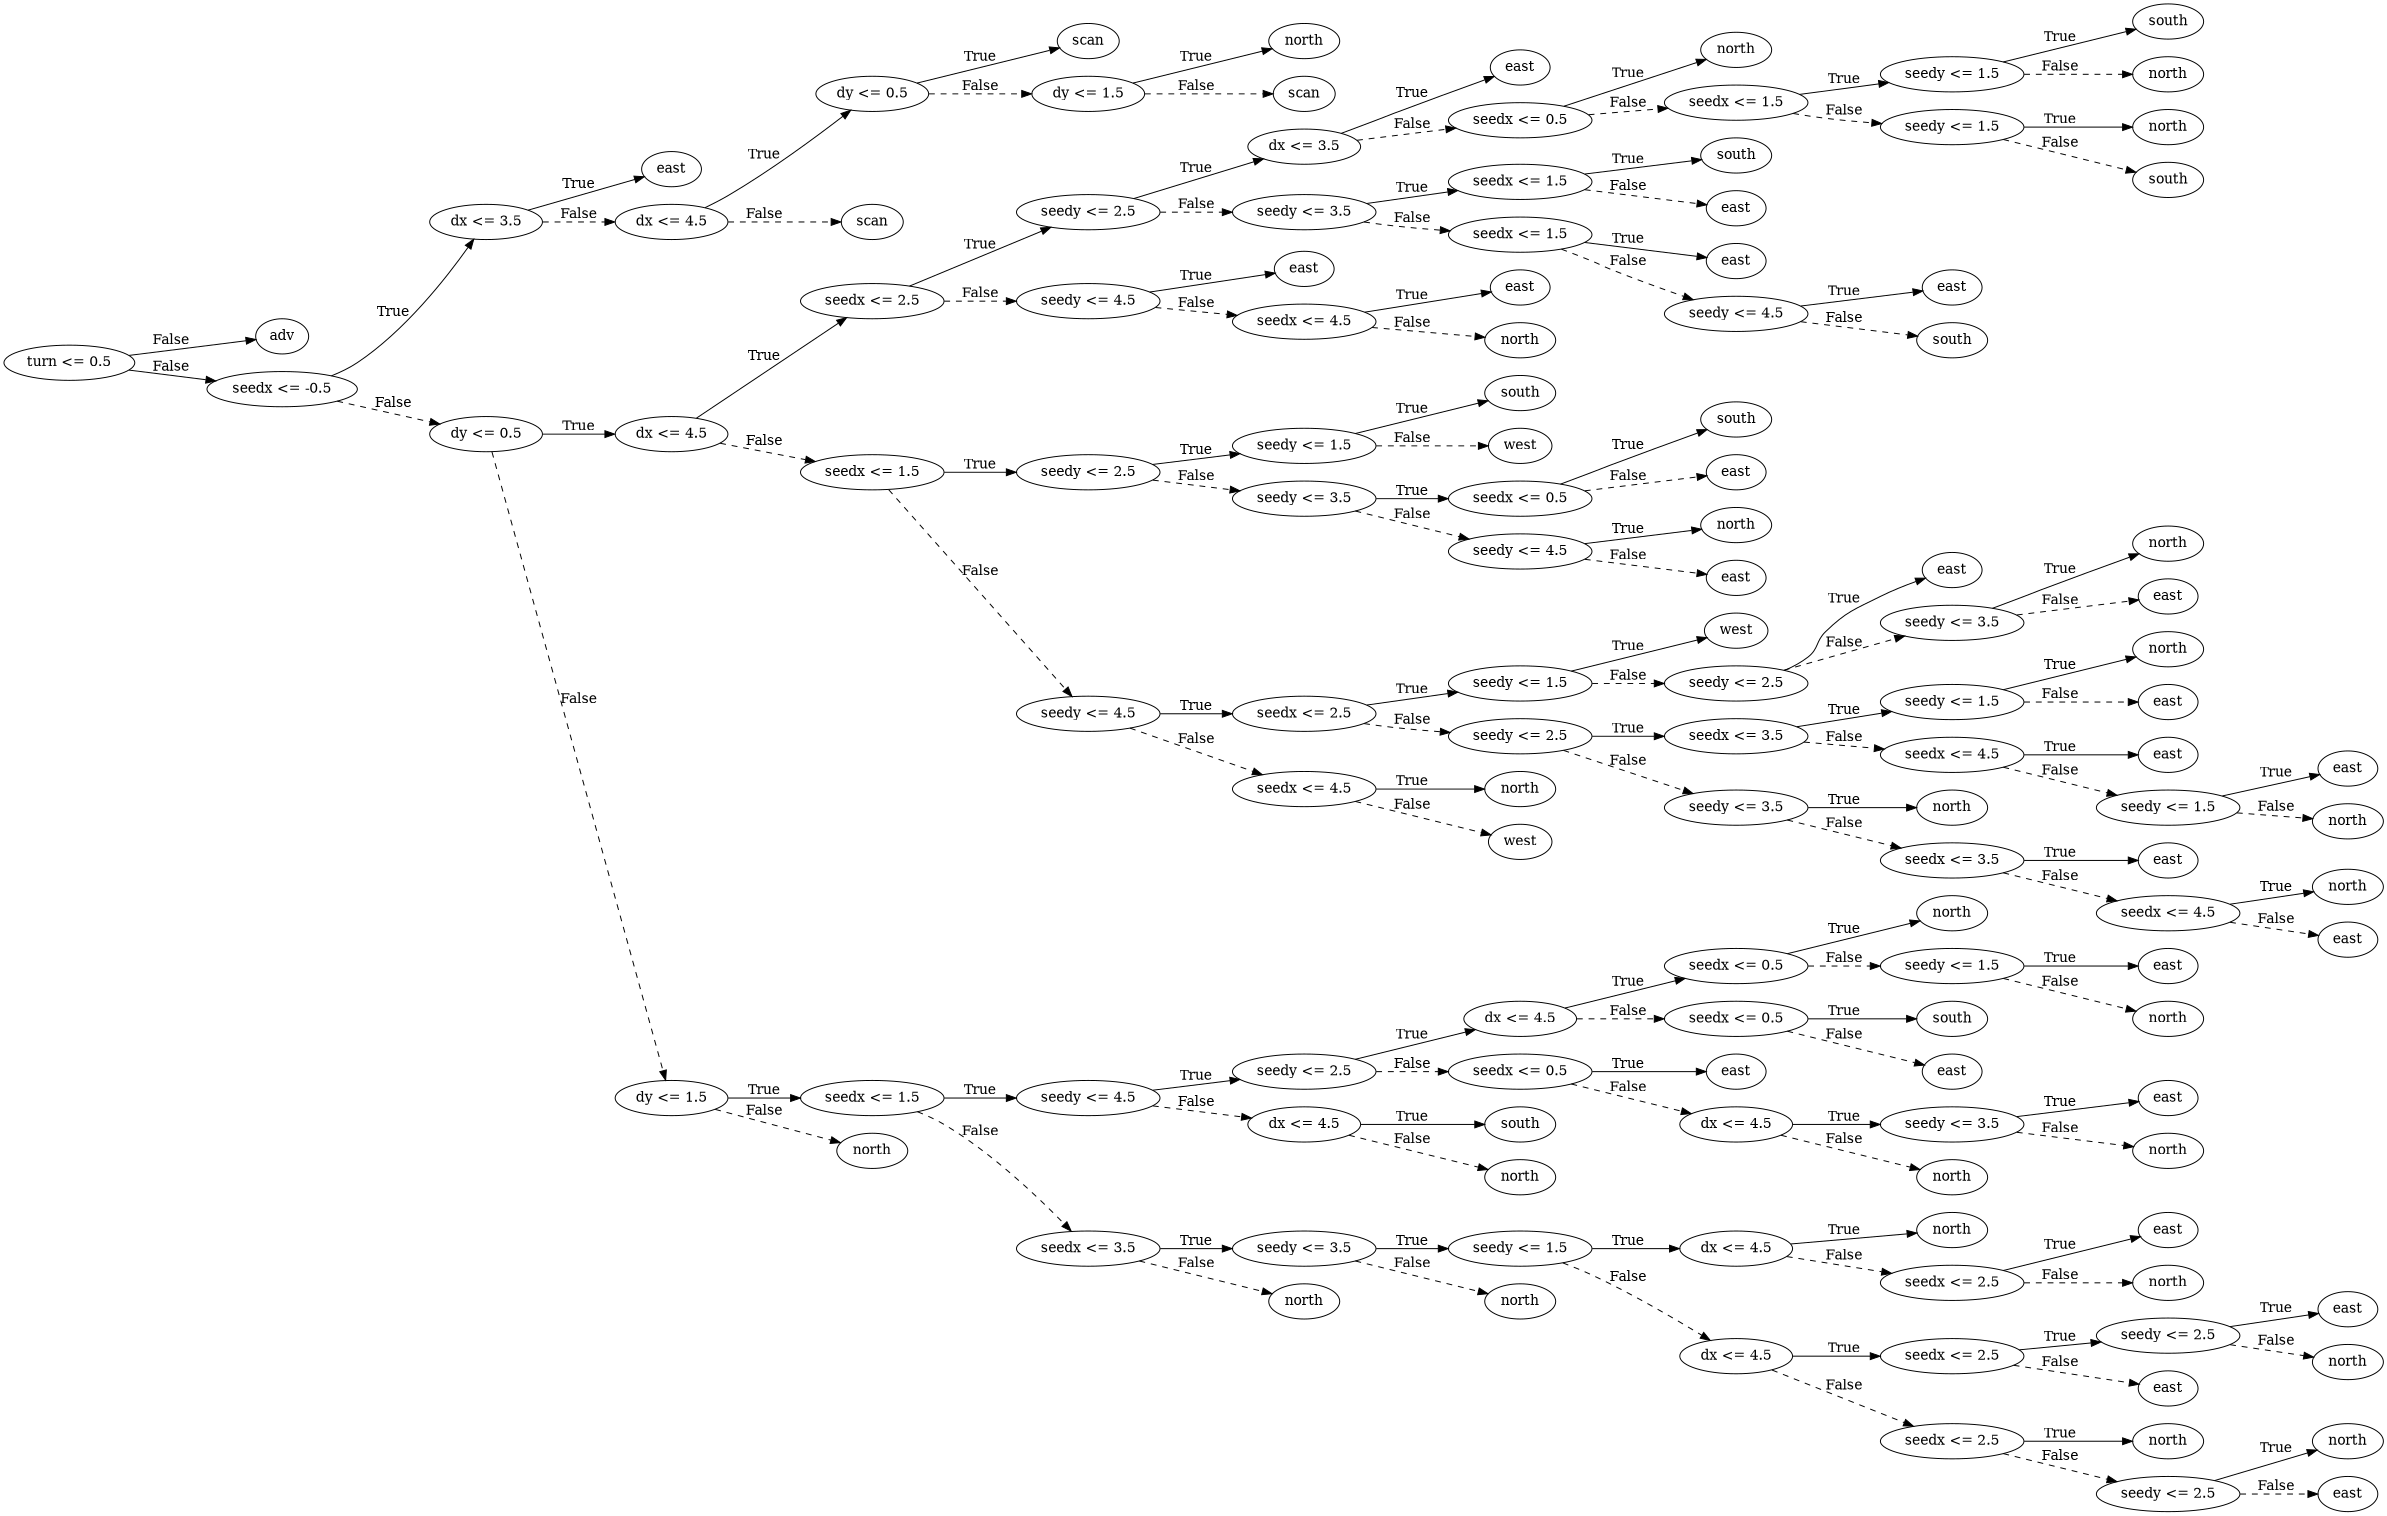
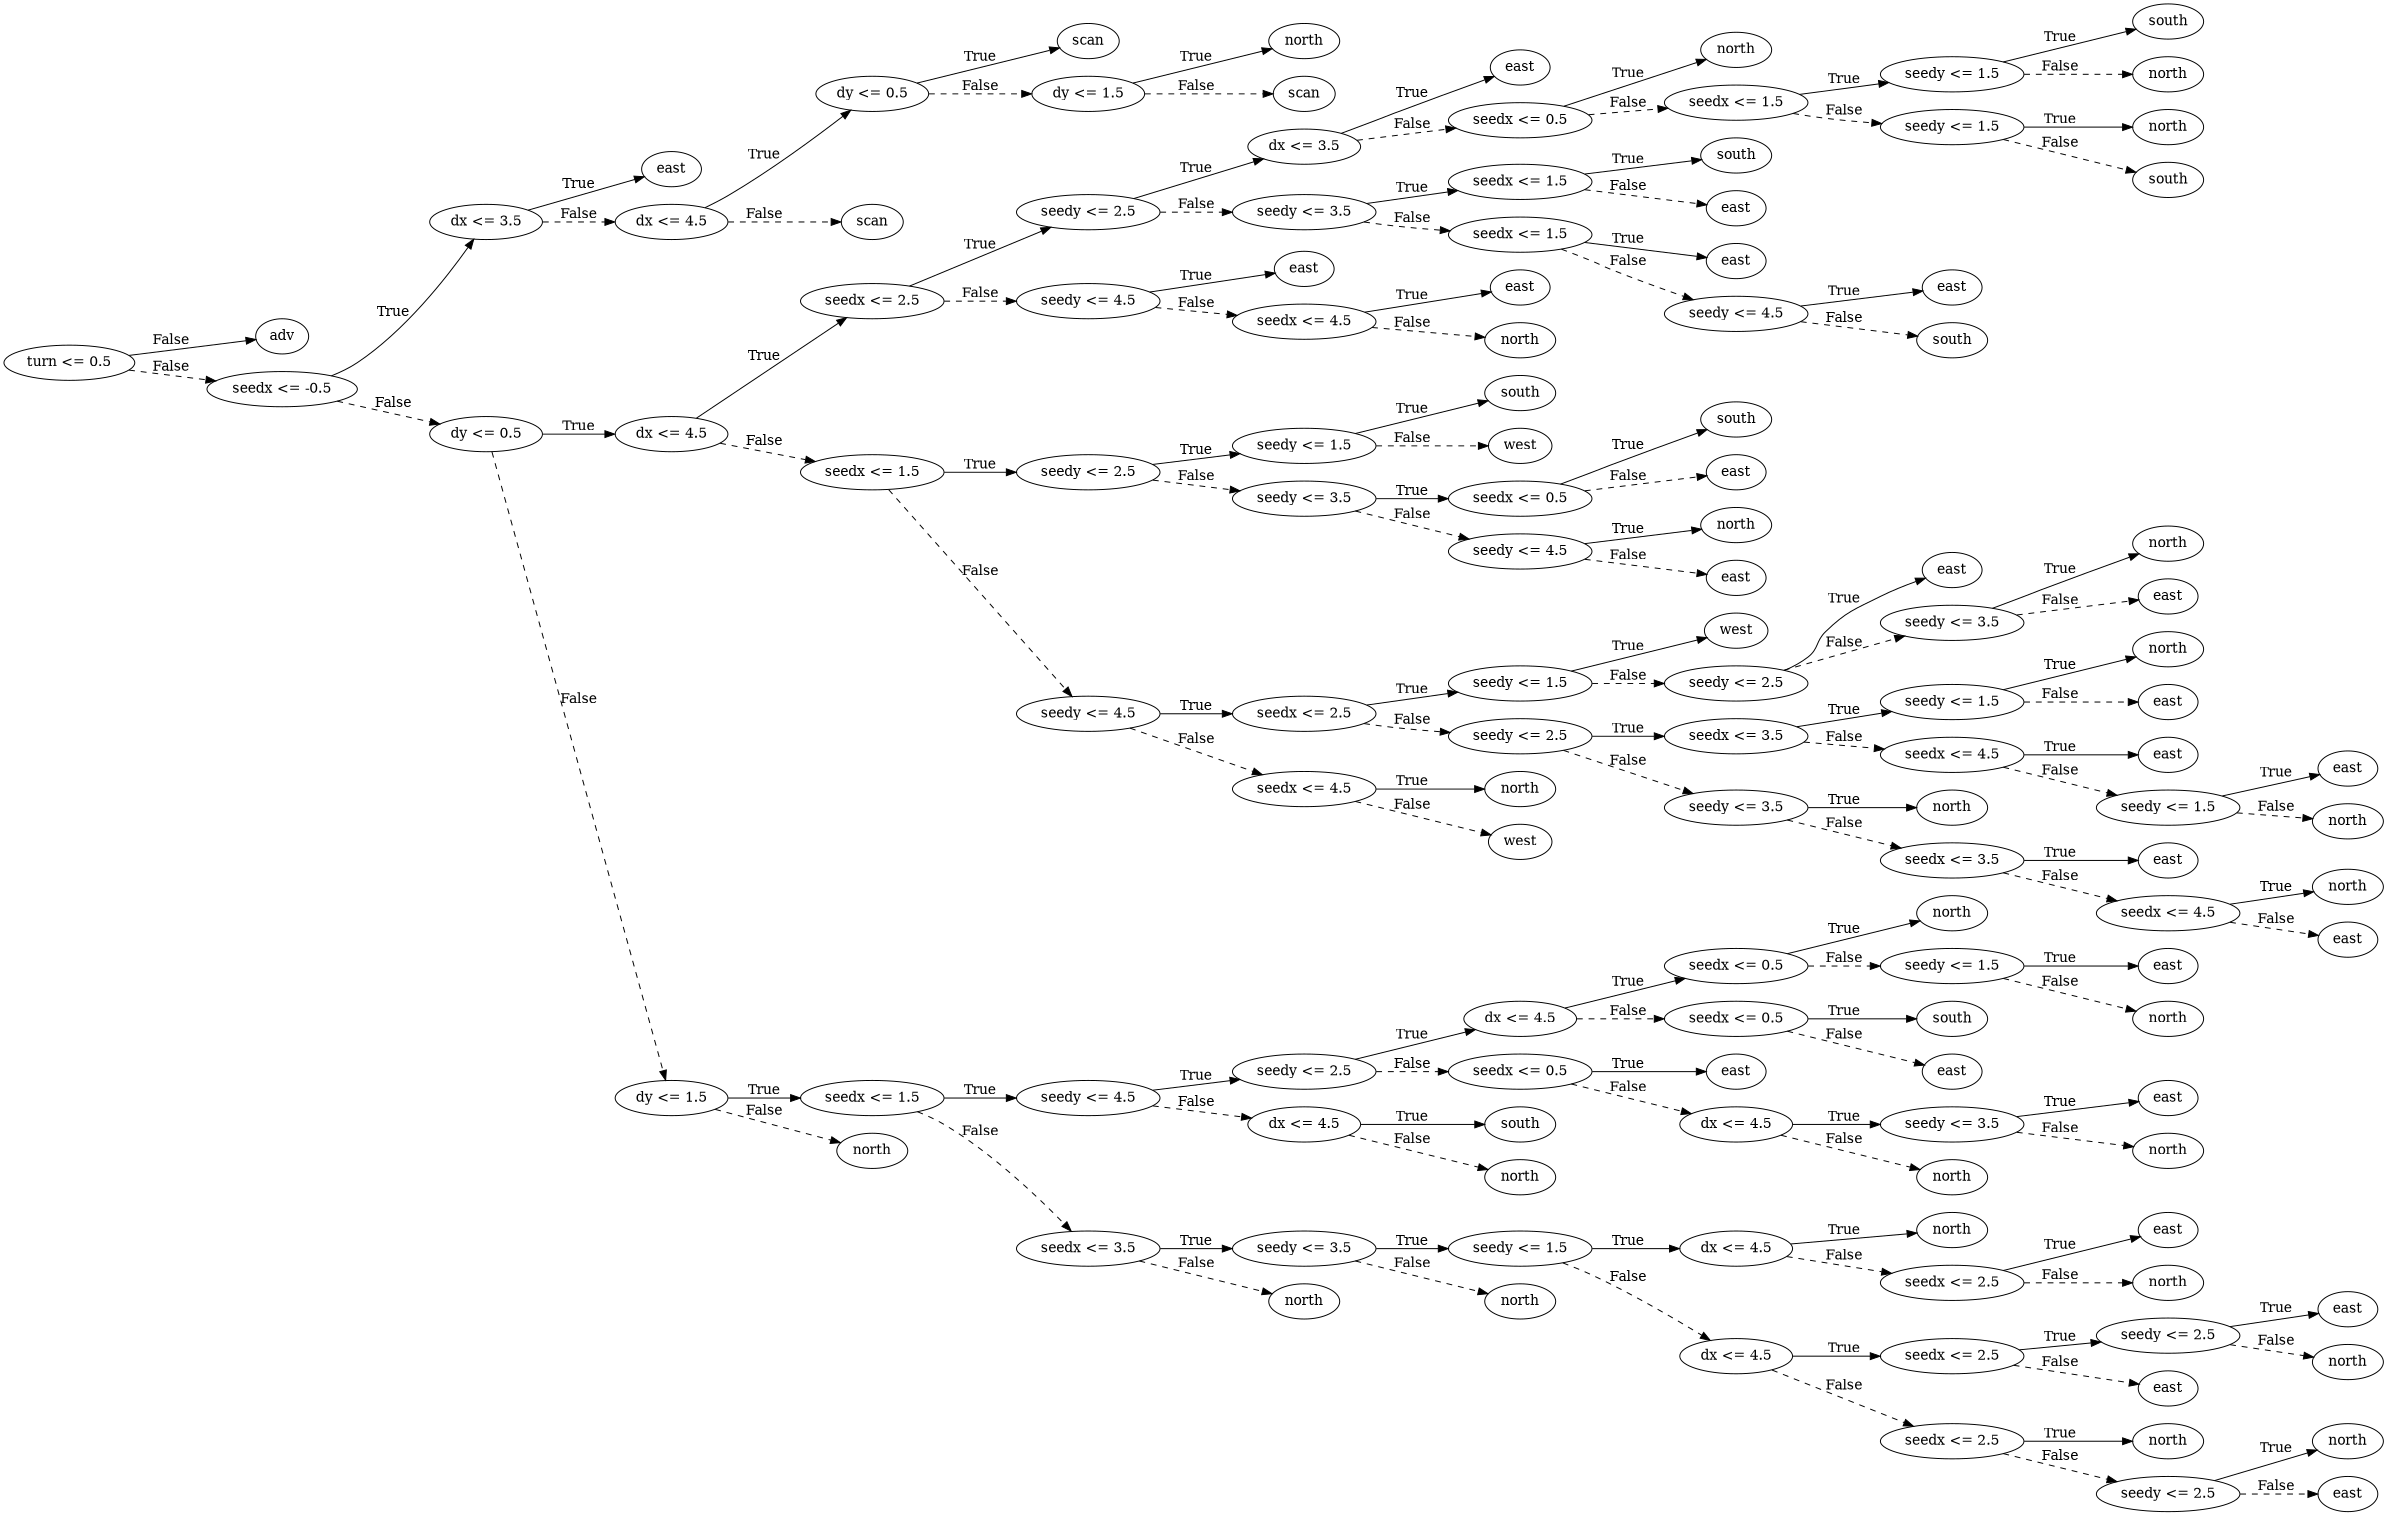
edge "turn <= 0.5" -> "seedx <= -0.5": style solid -> dashed
